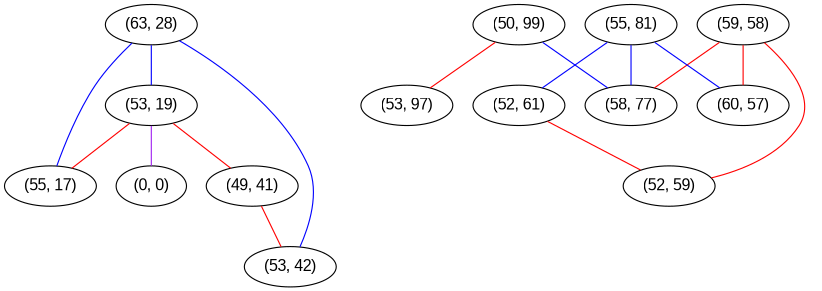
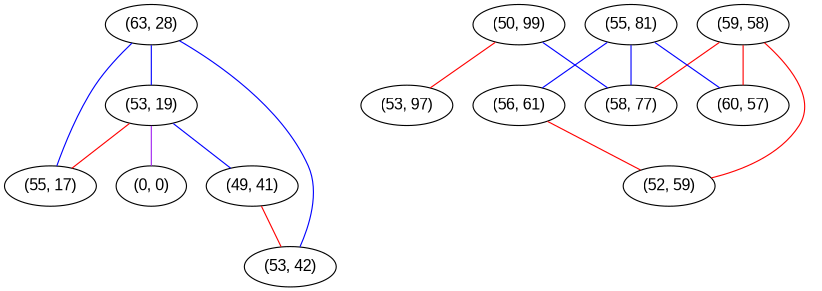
node "(52, 61)": label "(52, 61)" -> "(56, 61)"
edge "(53, 19)" -- "(49, 41)": color red -> blue
